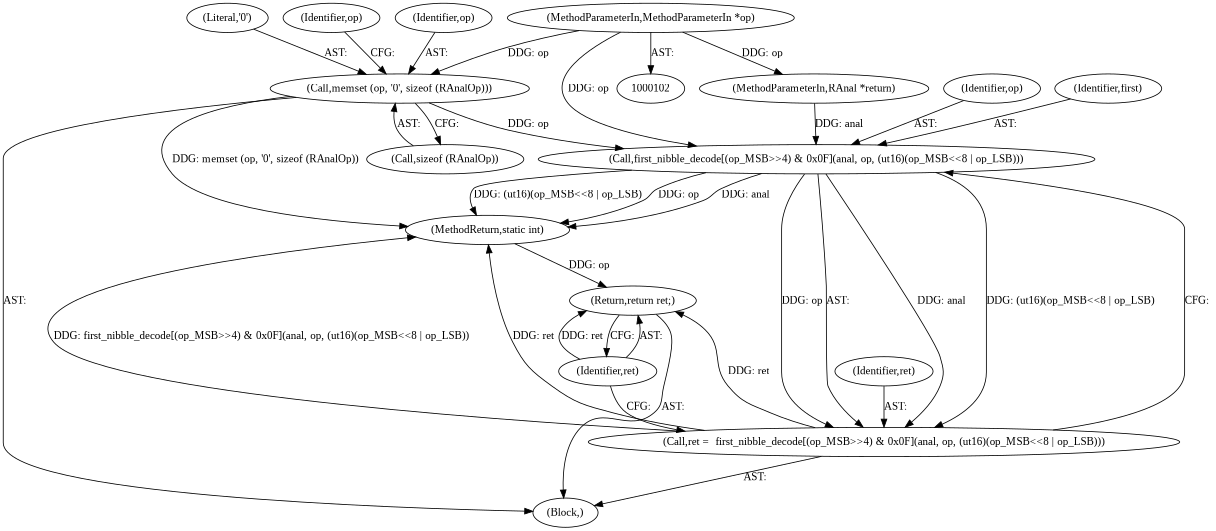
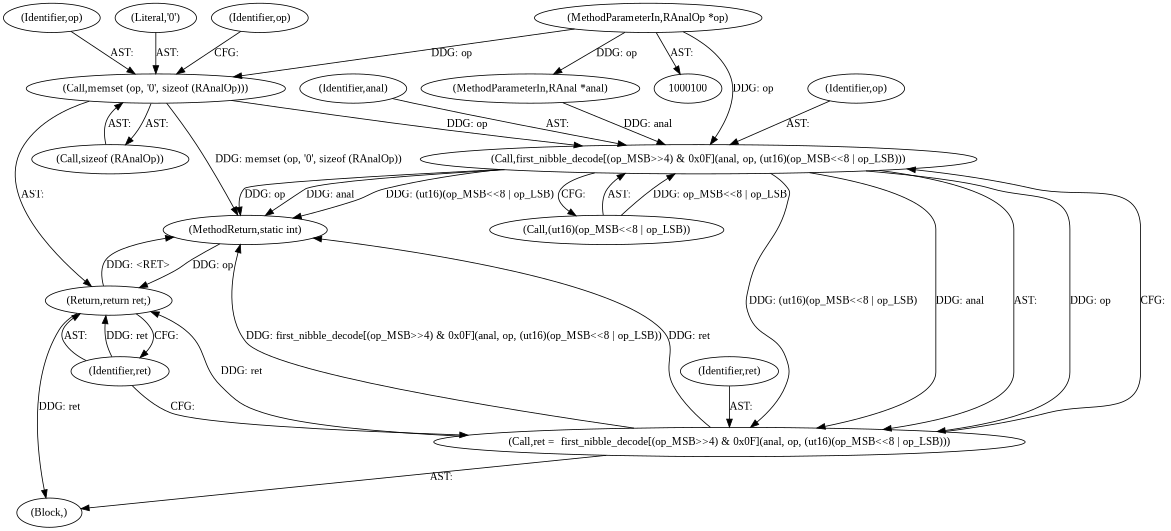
node "(MethodParameterIn,MethodParameterIn *op)": label "(MethodParameterIn,MethodParameterIn *op)" -> "(MethodParameterIn,RAnalOp *op)"
node "1000102": label "1000102" -> "1000100"
node "(MethodParameterIn,RAnal *return)": label "(MethodParameterIn,RAnal *return)" -> "(MethodParameterIn,RAnal *anal)"
node "(Identifier,first)": label "(Identifier,first)" -> "(Identifier,anal)"
edge "(Call,memset (op, '0', sizeof (RAnalOp)))" -> "(Call,sizeof (RAnalOp))": label "CFG: " -> "AST: "
node "(Call,(ut16)(op_MSB<<8 | op_LSB))": added
edge "(Return,return ret;)" -> "(MethodReturn,static int)": added, label "DDG: <RET>"
edge "(Return,return ret;)" -> "(Block,)": label "AST: " -> "DDG: ret"
edge "(Call,memset (op, '0', sizeof (RAnalOp)))" -> "(Block,)": now "(Call,memset (op, '0', sizeof (RAnalOp)))" -> "(Return,return ret;)"
